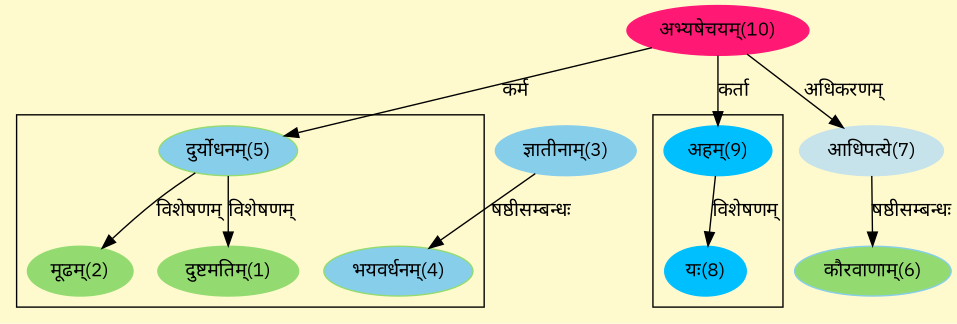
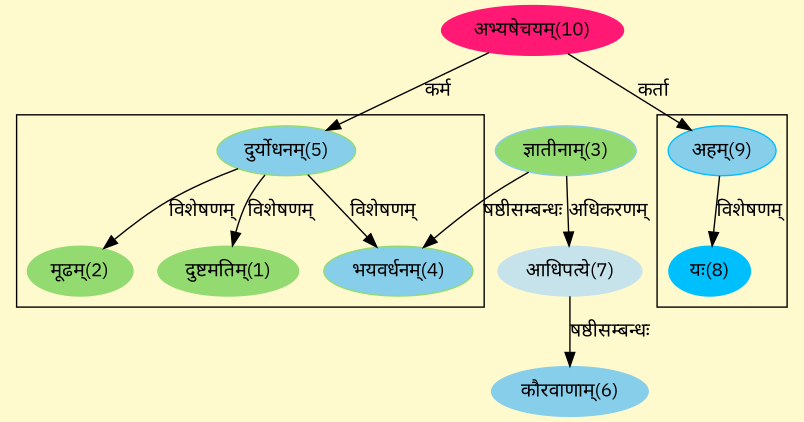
edge "अभ्यषेचयम्(10)" -> "आधिपत्ये(7)": now "ज्ञातीनाम्(3)" -> "आधिपत्ये(7)"
node "ज्ञातीनाम्(3)": fillcolor #87ceeb -> #93db70
node "अहम्(9)": fillcolor #00bfff -> #87ceeb
edge "दुर्योधनम्(5)" -> "भयवर्धनम्(4)": added, label "विशेषणम्"
node "कौरवाणाम्(6)": fillcolor #93db70 -> #87ceeb
